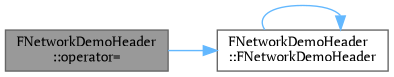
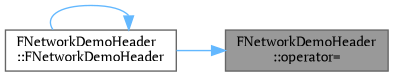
edge "FNetworkDemoHeader ::operator=" -> "FNetworkDemoHeader ::FNetworkDemoHeader": reversed
